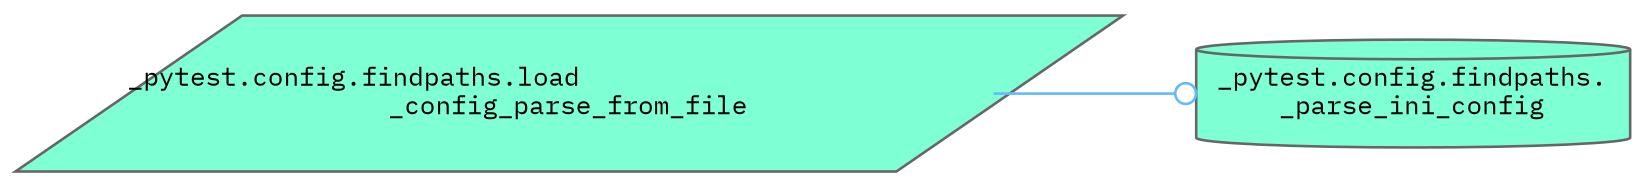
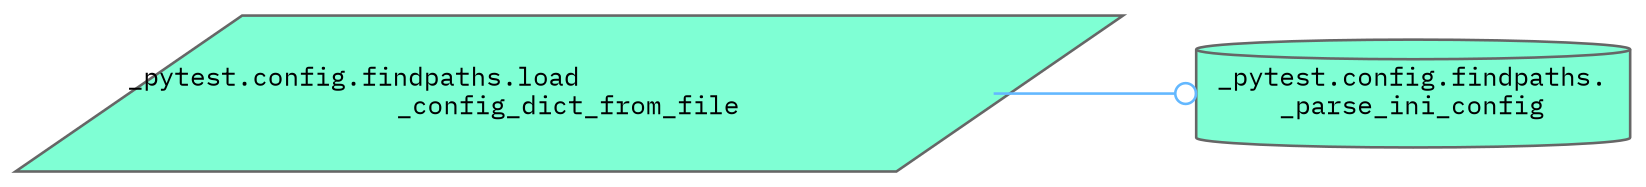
node "_pytest.config.findpaths.load _config_parse_from_file": label "_pytest.config.findpaths.load _config_parse_from_file" -> "_pytest.config.findpaths.load _config_dict_from_file"
